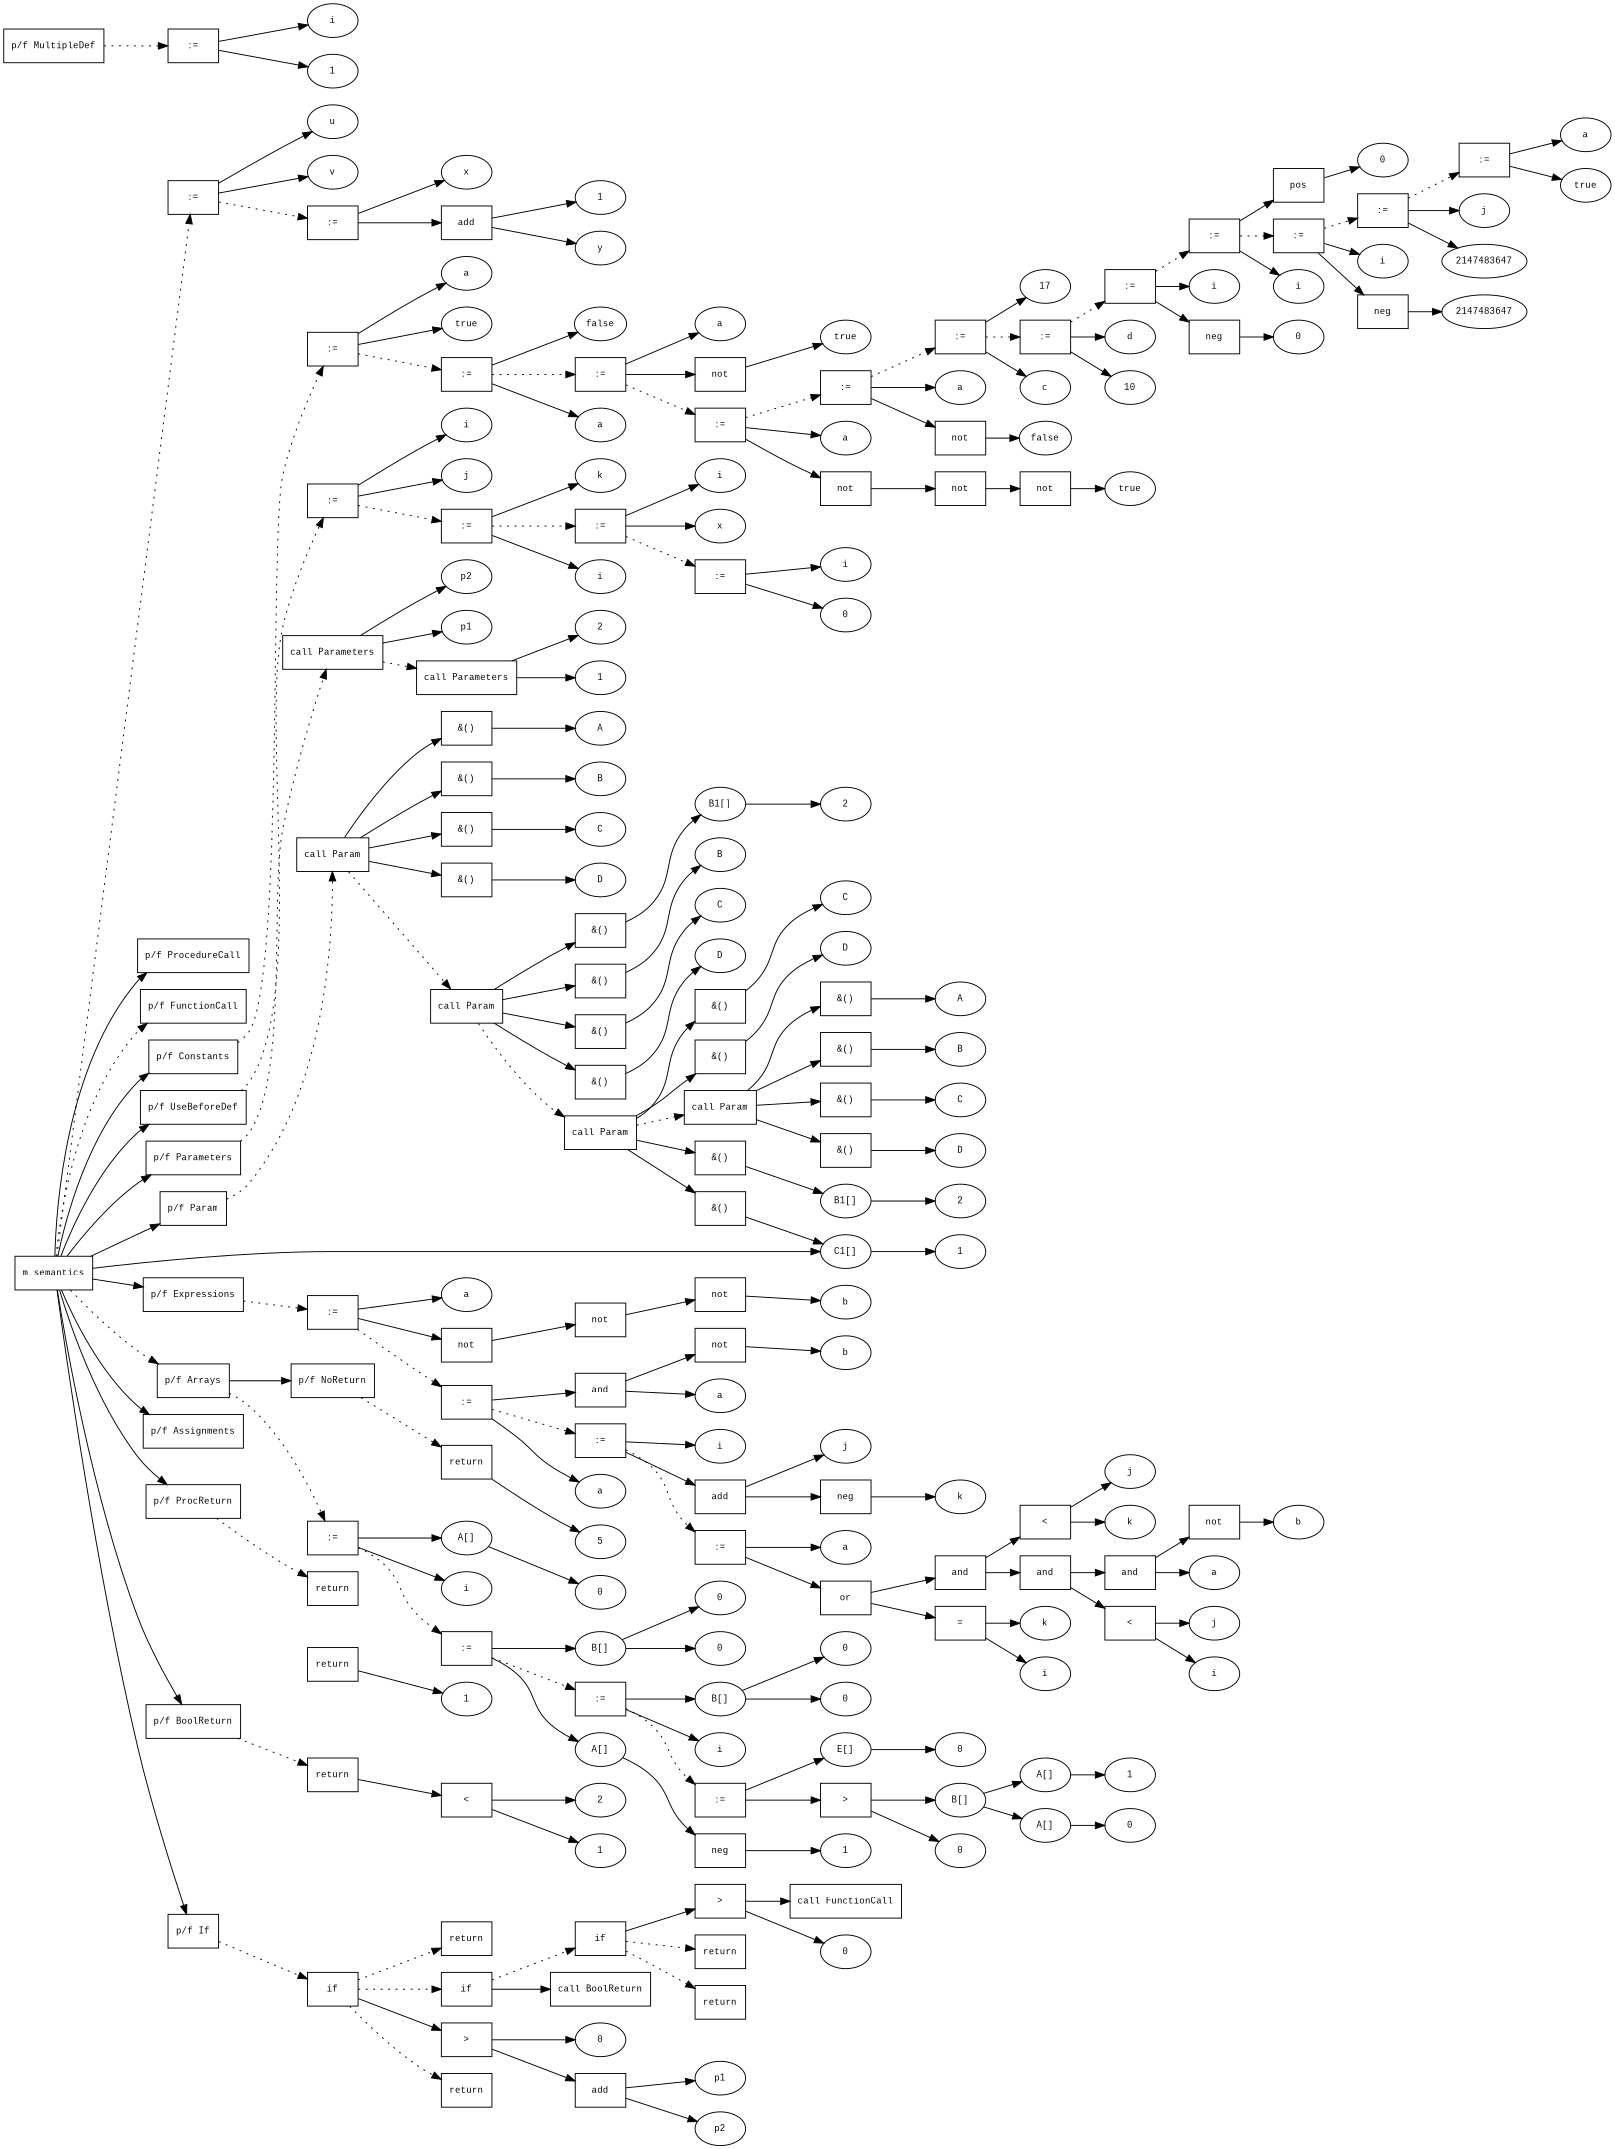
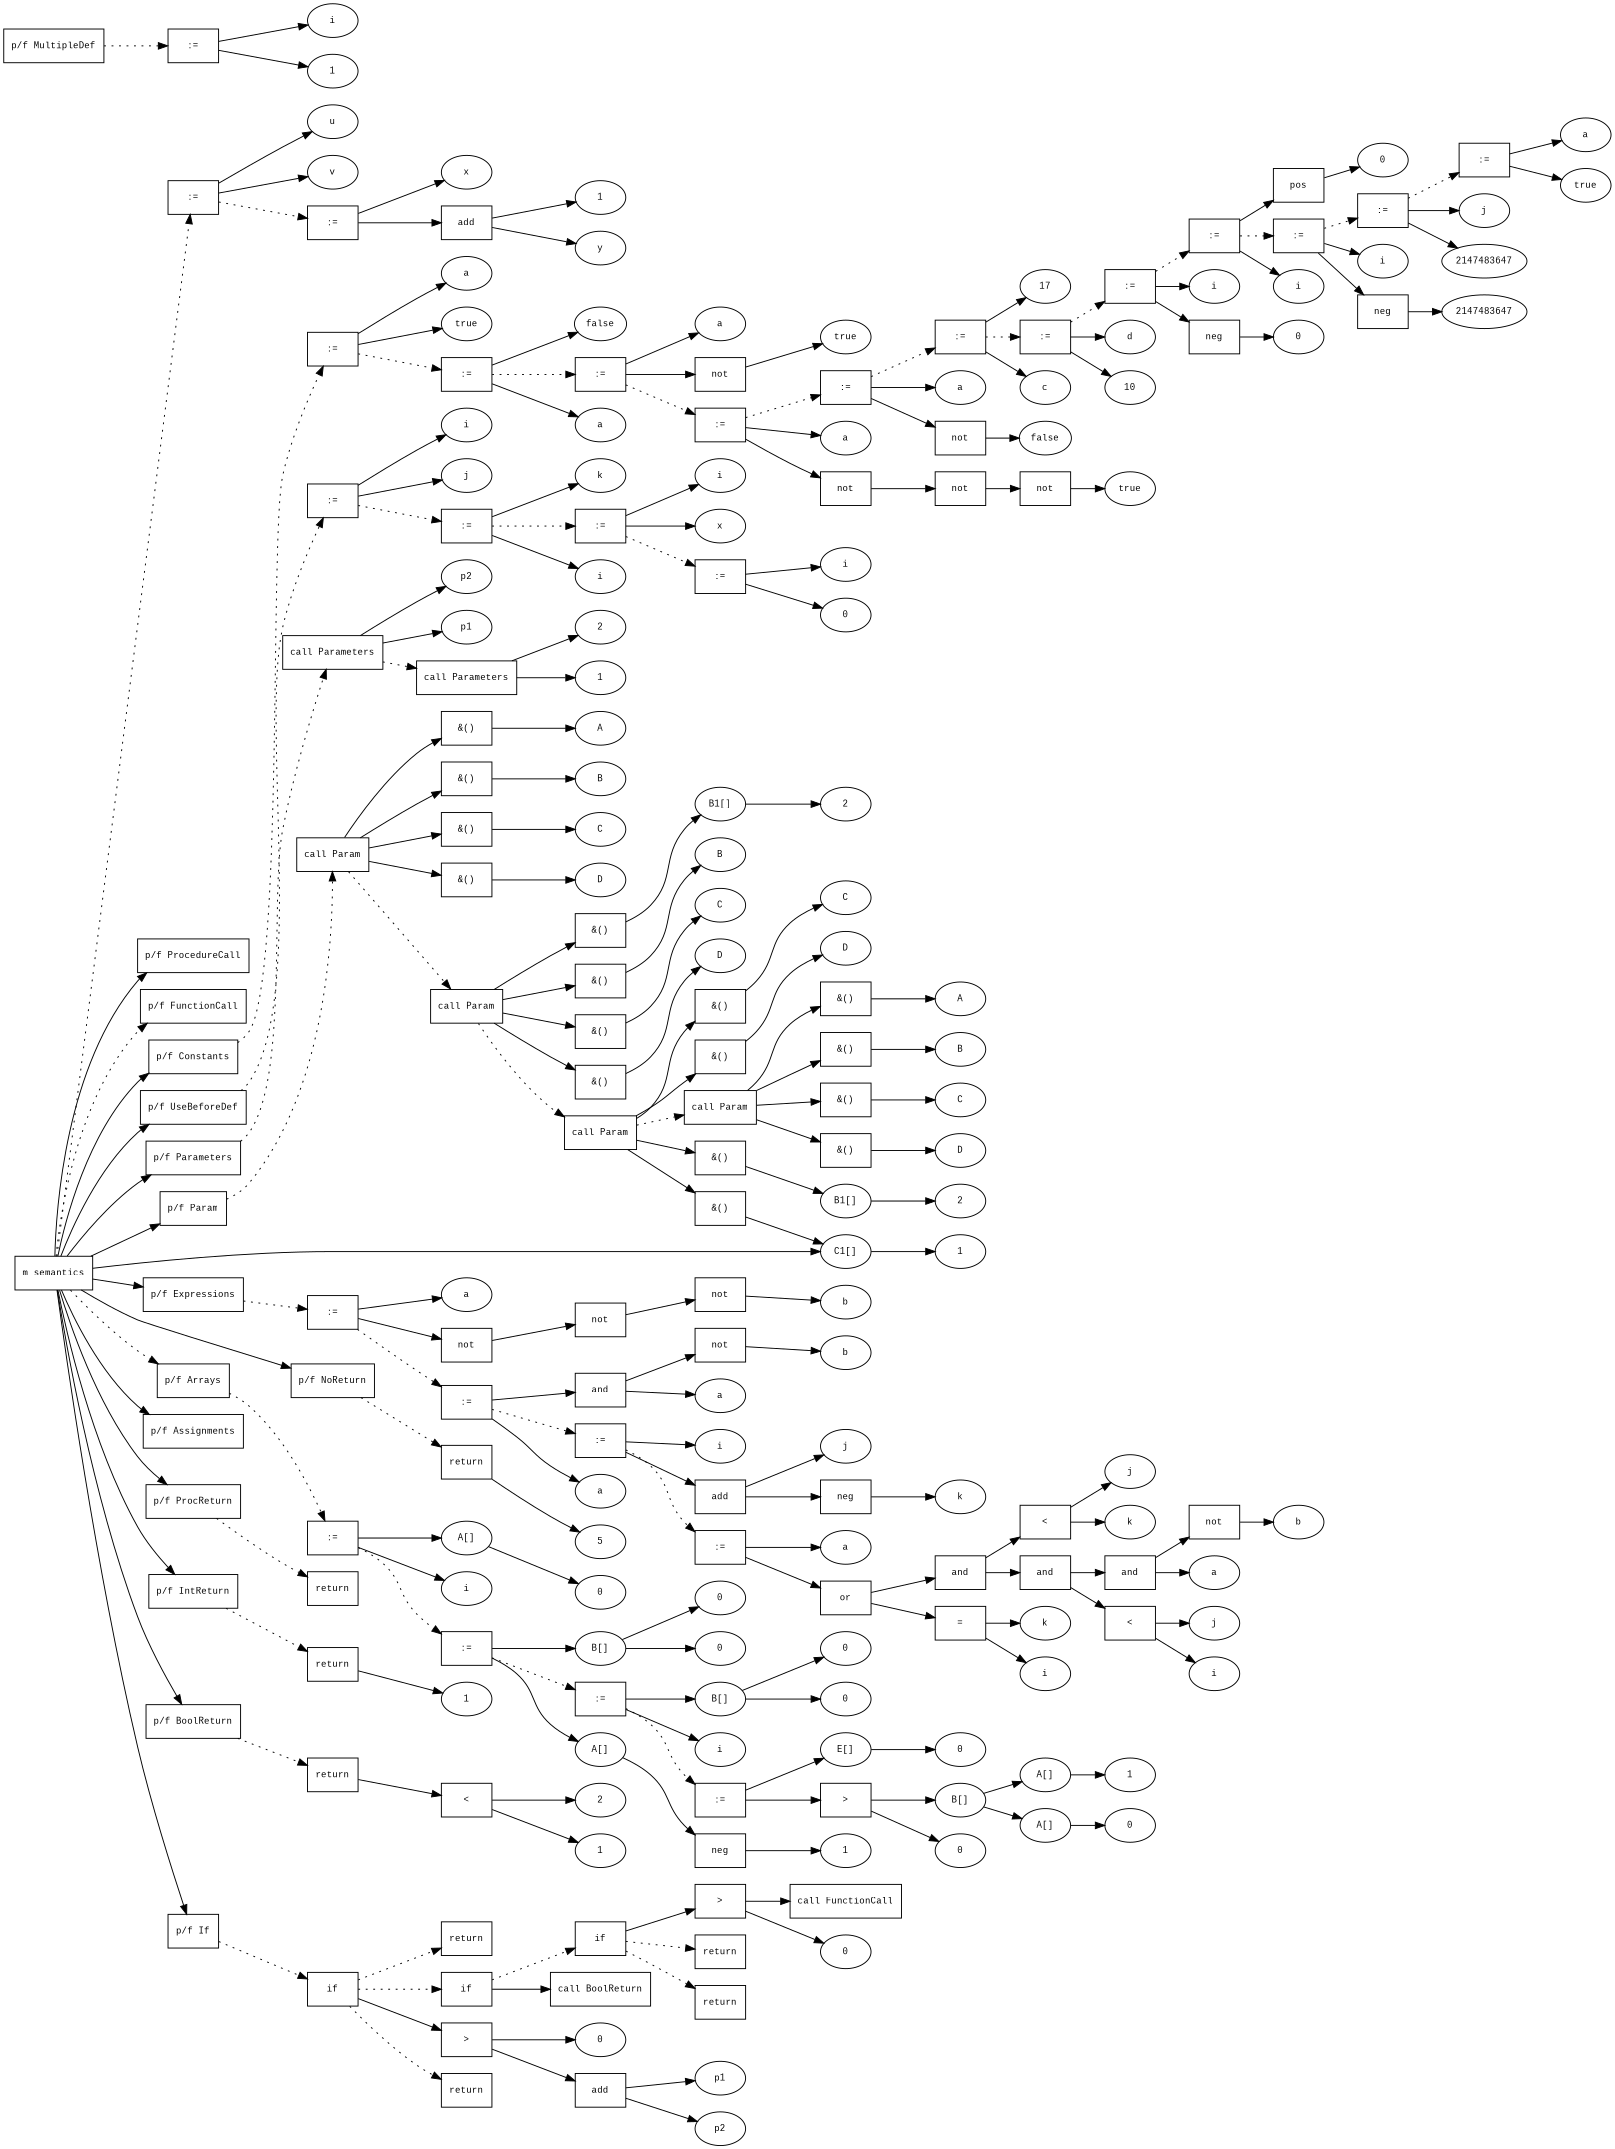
edge "p/f Arrays" -> "p/f NoReturn": now "m semantics" -> "p/f NoReturn"
node "p/f IntReturn": added
